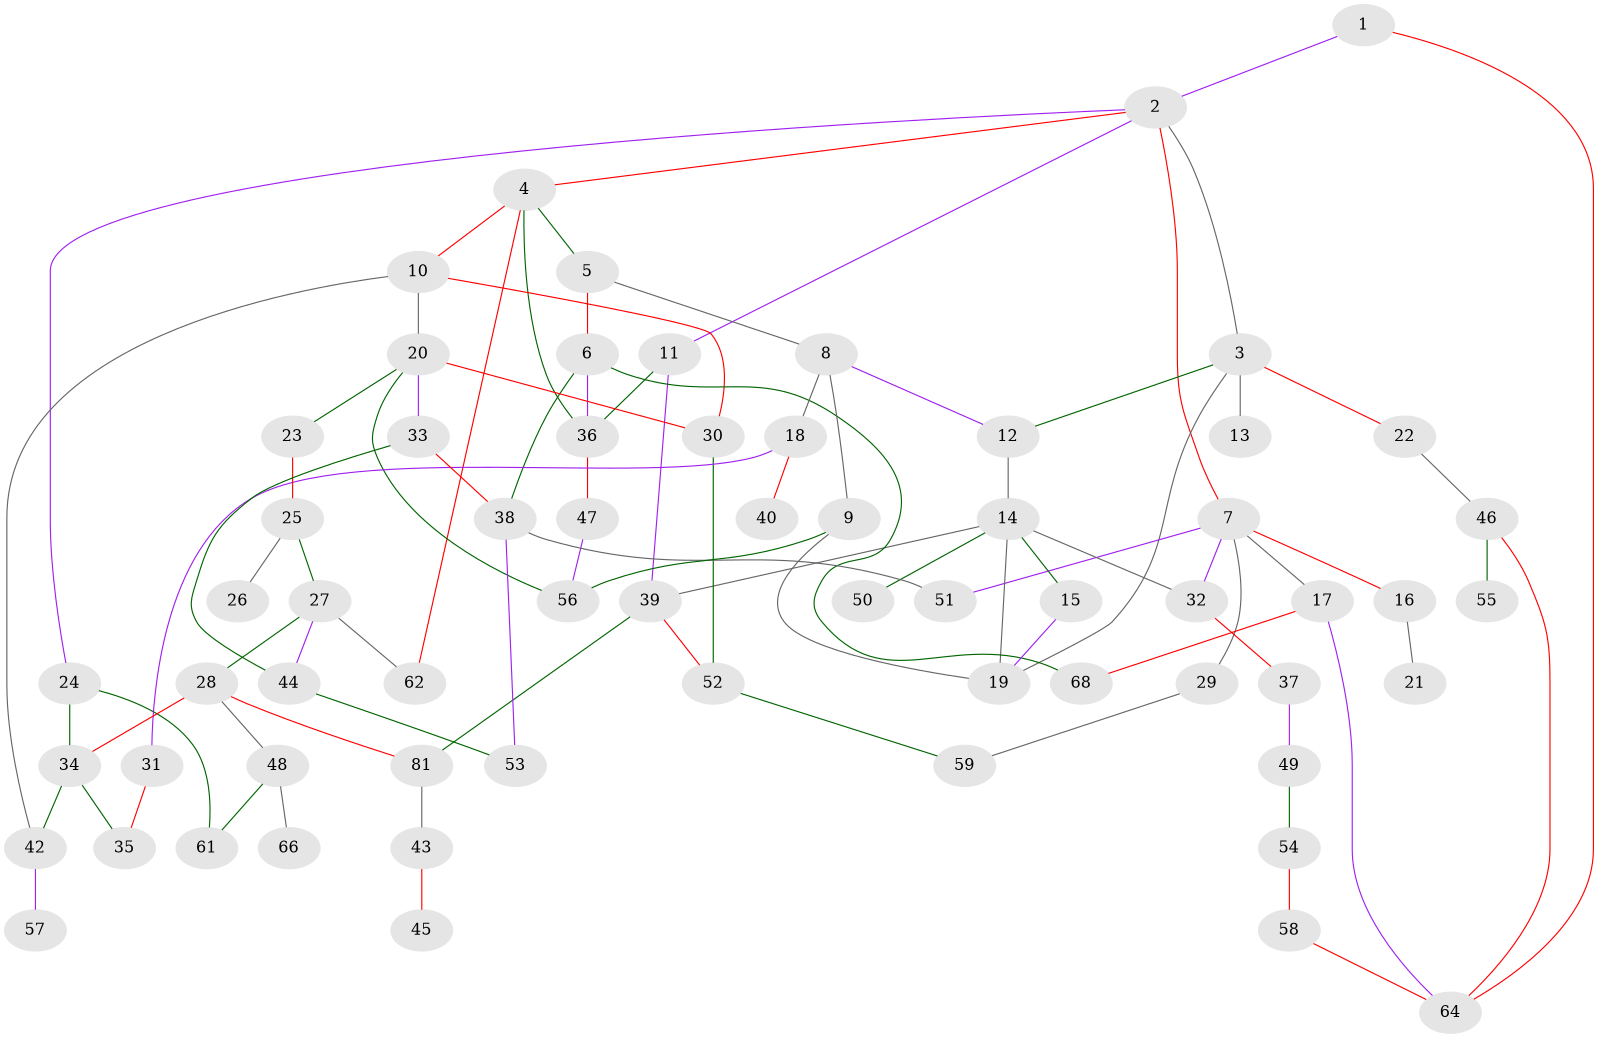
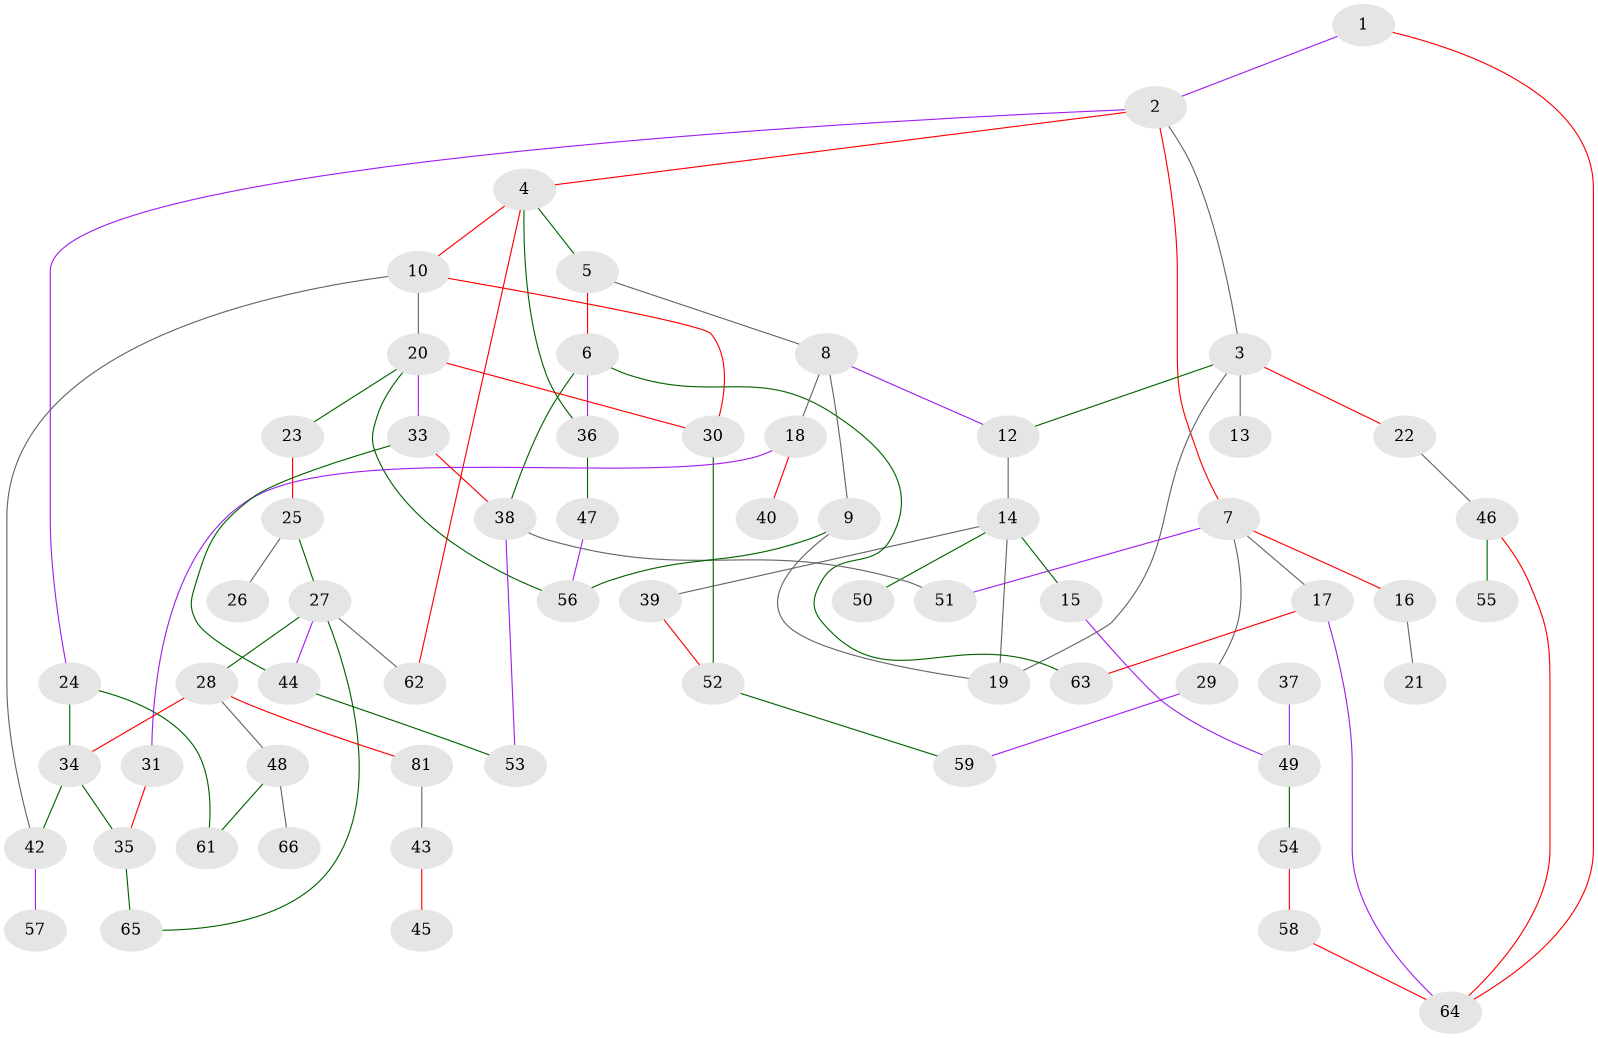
node "11": removed
edge "36" -- "47": color red -> darkgreen
node "32": removed
edge "15" -- "19": now "15" -- "49"
edge "39" -- "81": removed
node "68": label "68" -> "63"
edge "29" -- "59": color gray40 -> purple
node "65": added
